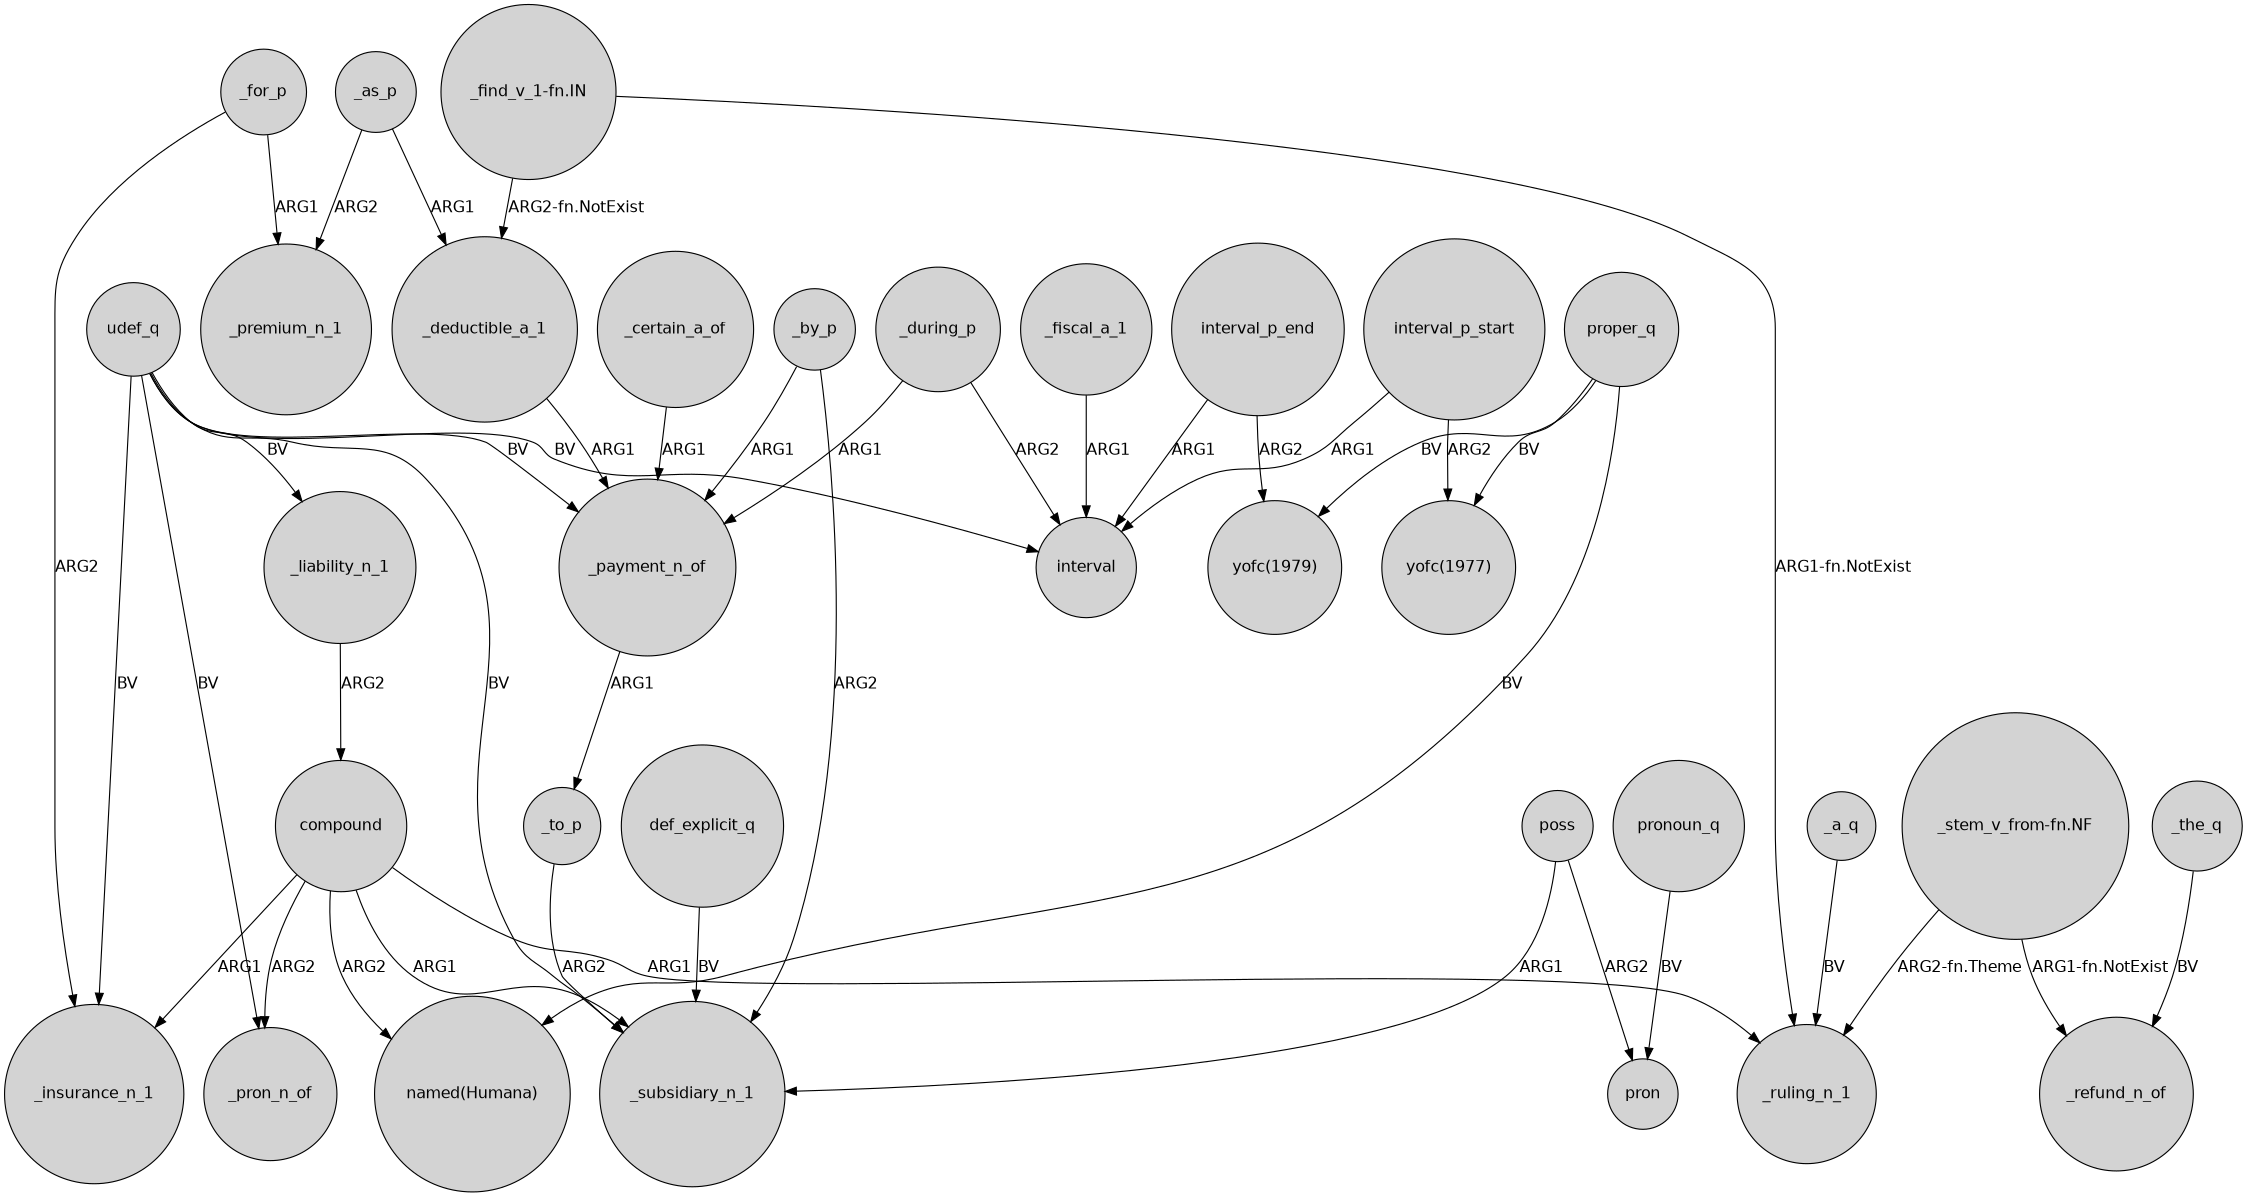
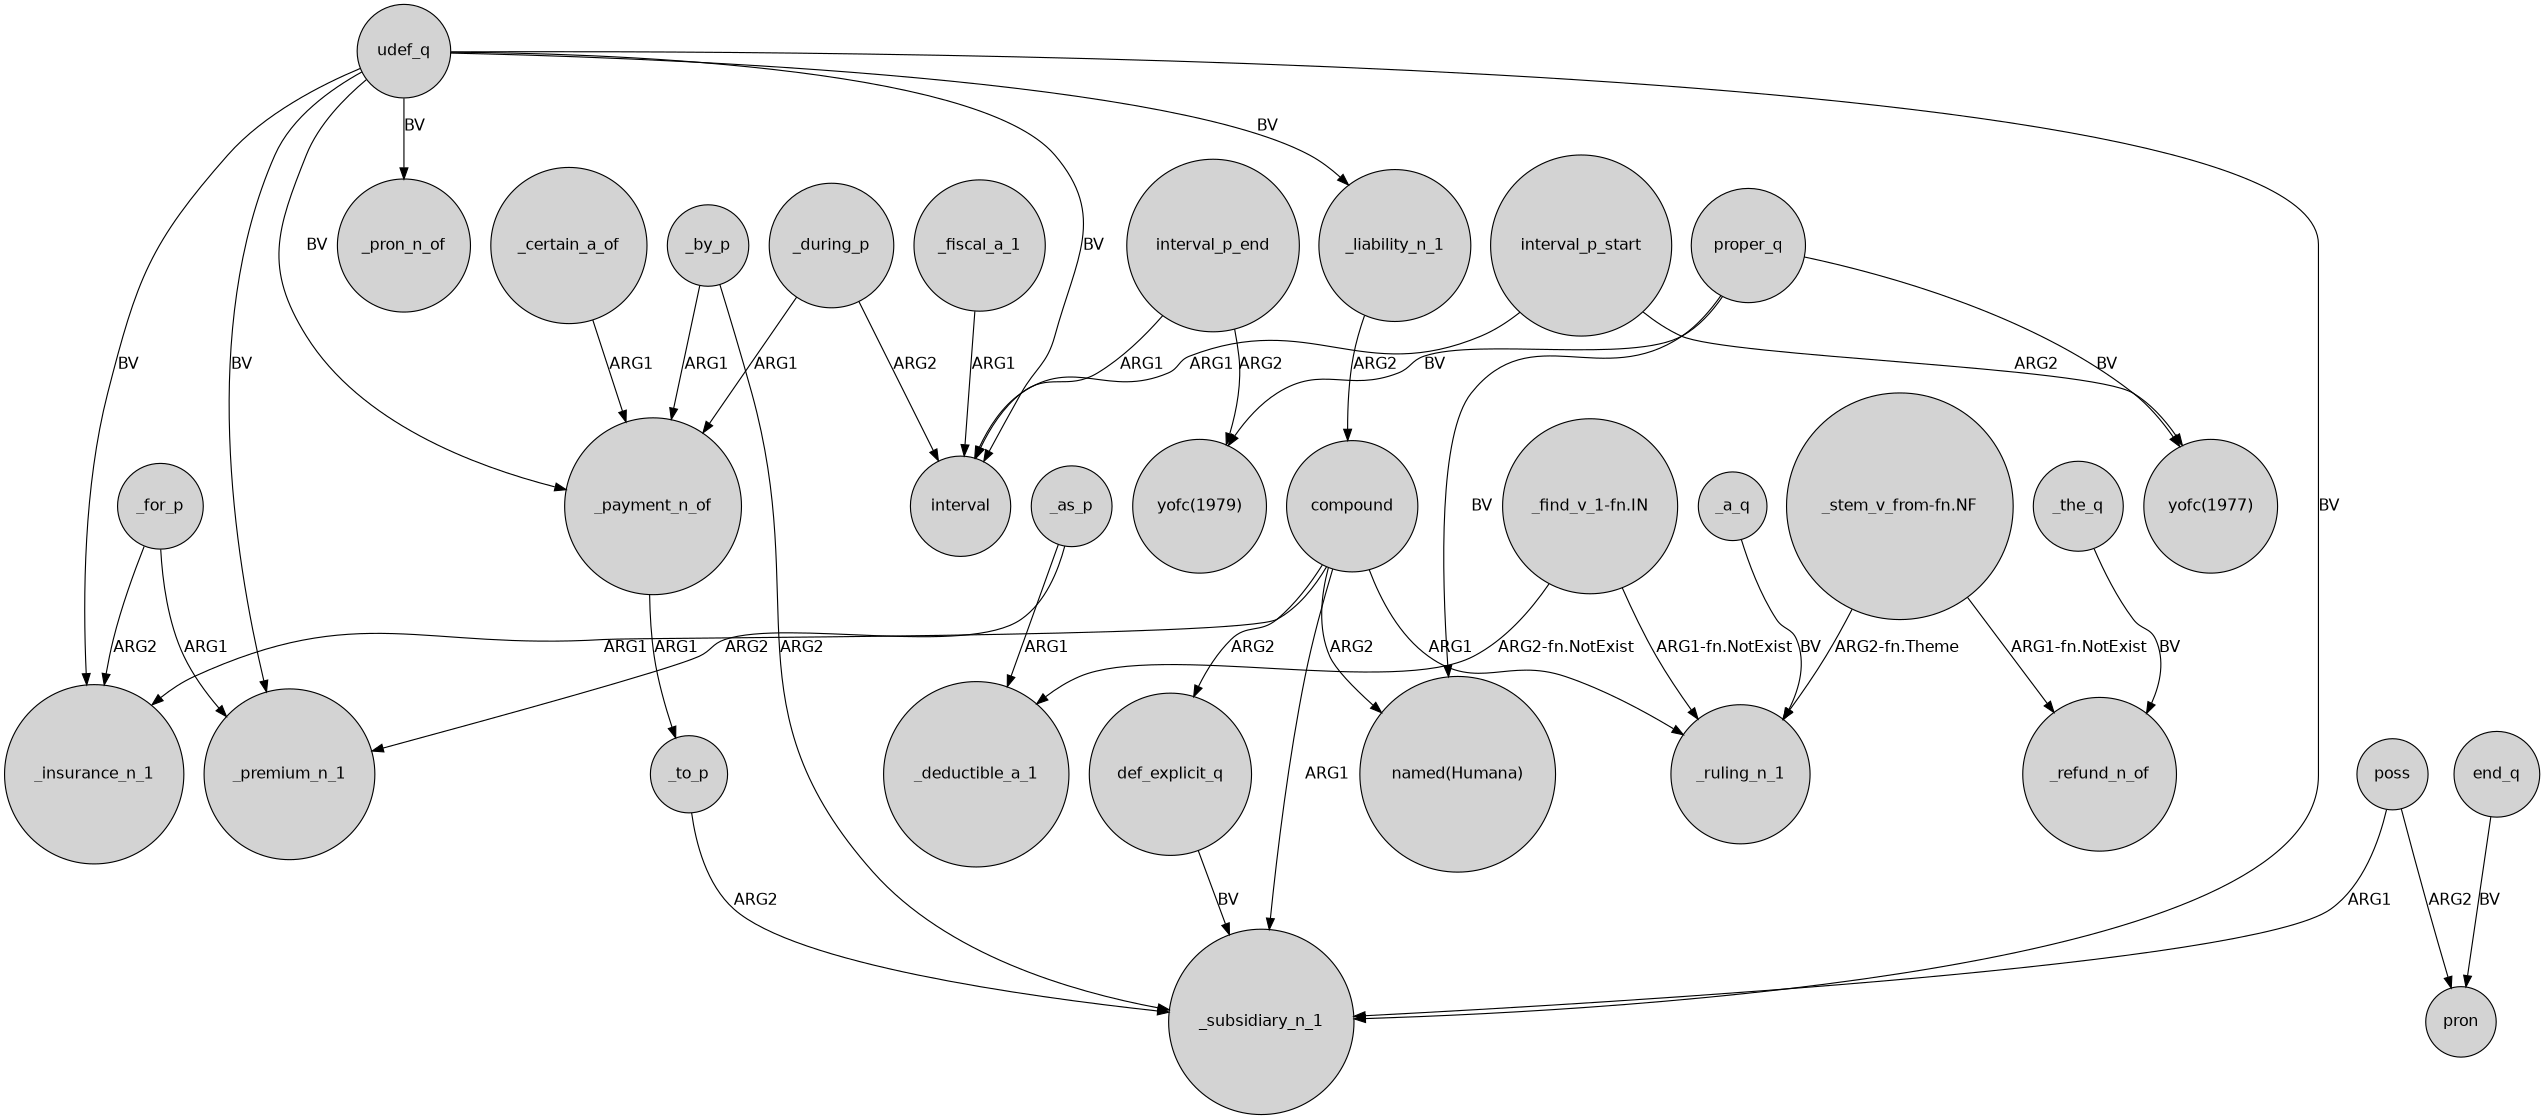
edge "udef_q" -> "_premium_n_1": added, label "BV"
edge "_deductible_a_1" -> "_payment_n_of": removed, label "ARG1"
node "pronoun_q": label "pronoun_q" -> "end_q"
edge "compound" -> "_pron_n_of": now "compound" -> "def_explicit_q"
